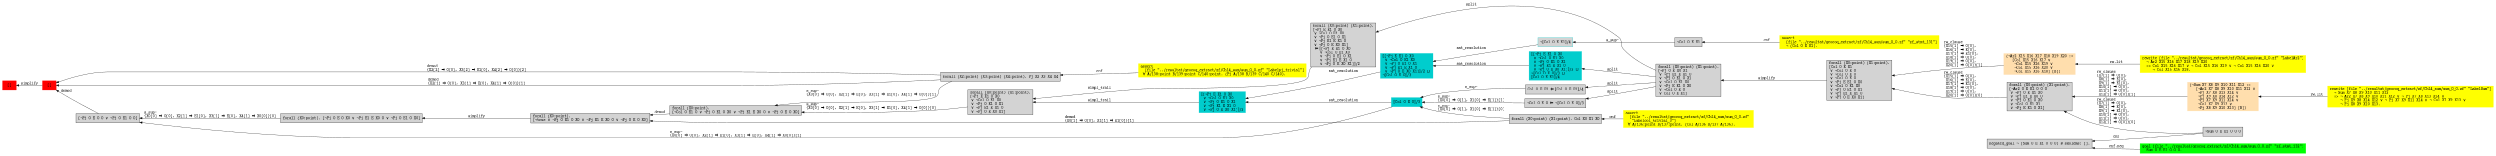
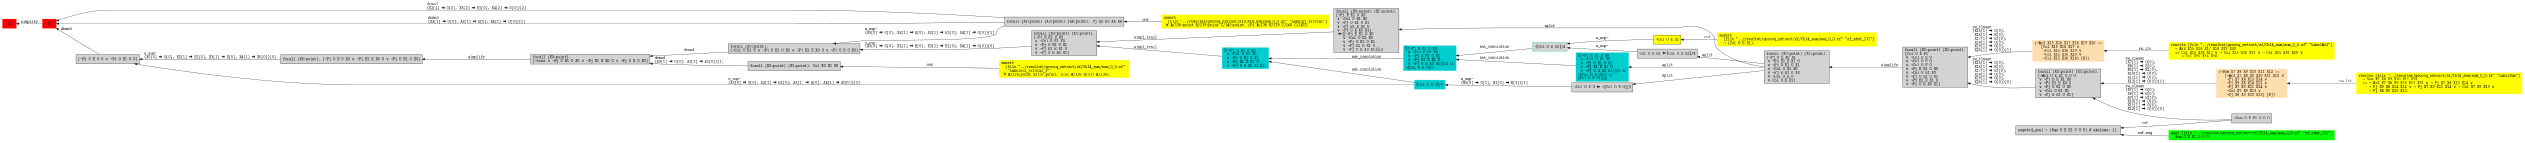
node "¬Col O E E1": fillcolor lightgrey -> yellow
edge "Col O E E1 ← ⟦Col O E E1⟧/4" -> "⟦Col O E O⟧/3": now "Col O E E1 ← ⟦Col O E E1⟧/4" -> "¬⟦Col O E E1⟧/4"
edge "forall (X0:point) (X1:point). Col X0 X1 X0" -> "⟦Col O E O⟧/3": removed, label "s_sup- {X0[0] → O[1], X1[0] → E[1]}[0]"
